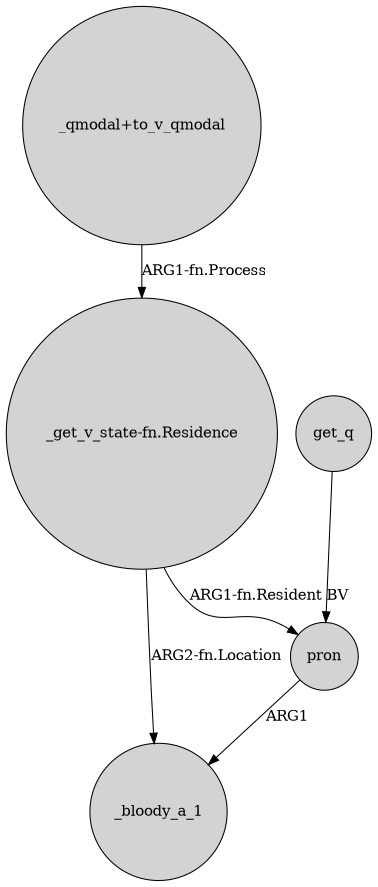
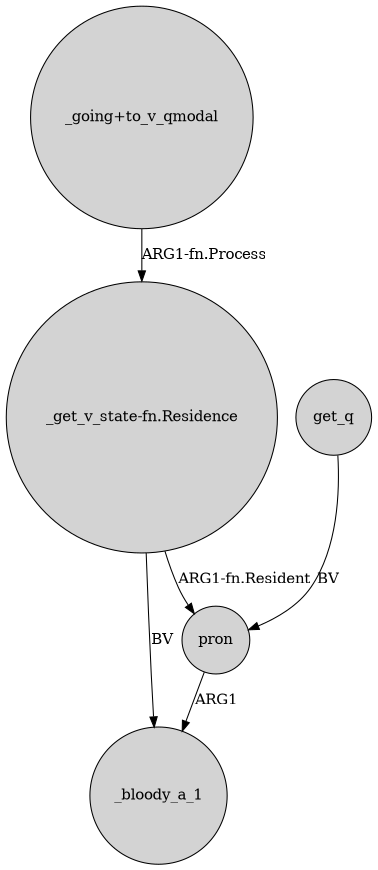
node "_qmodal+to_v_qmodal": label "_qmodal+to_v_qmodal" -> "_going+to_v_qmodal"
edge "_get_v_state-fn.Residence" -> "_bloody_a_1": label "ARG2-fn.Location" -> "BV"
